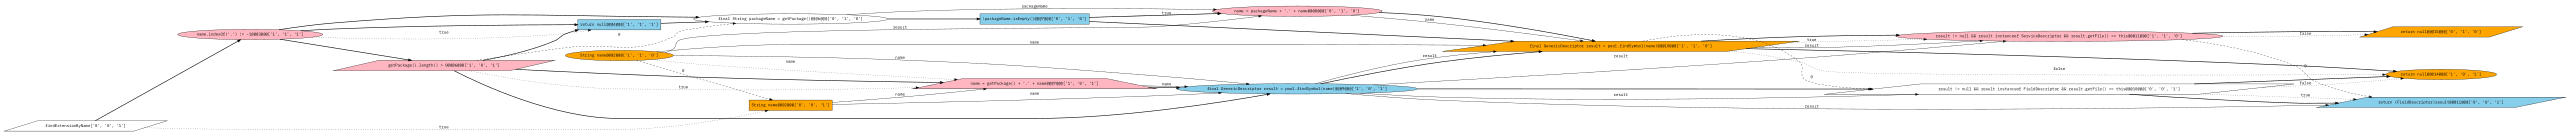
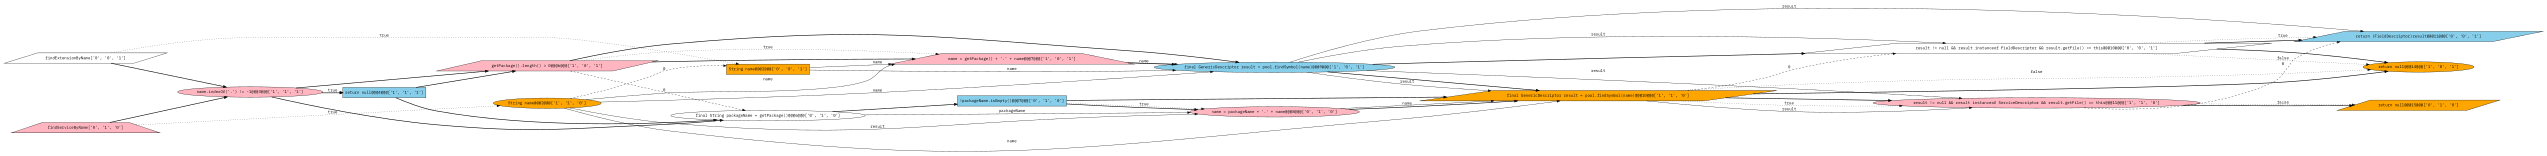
edge "getPackage().length() > 0@@@6@@@['1', '0', '1']" -> "return null@@@4@@@['1', '1', '1']": reversed
edge "String name@@@2@@@['1', '1', '0']" -> "name = getPackage() + '.' + name@@@7@@@['1', '0', '1']": style dotted -> solid
node "findServiceByName['0', '1', '0']": added
